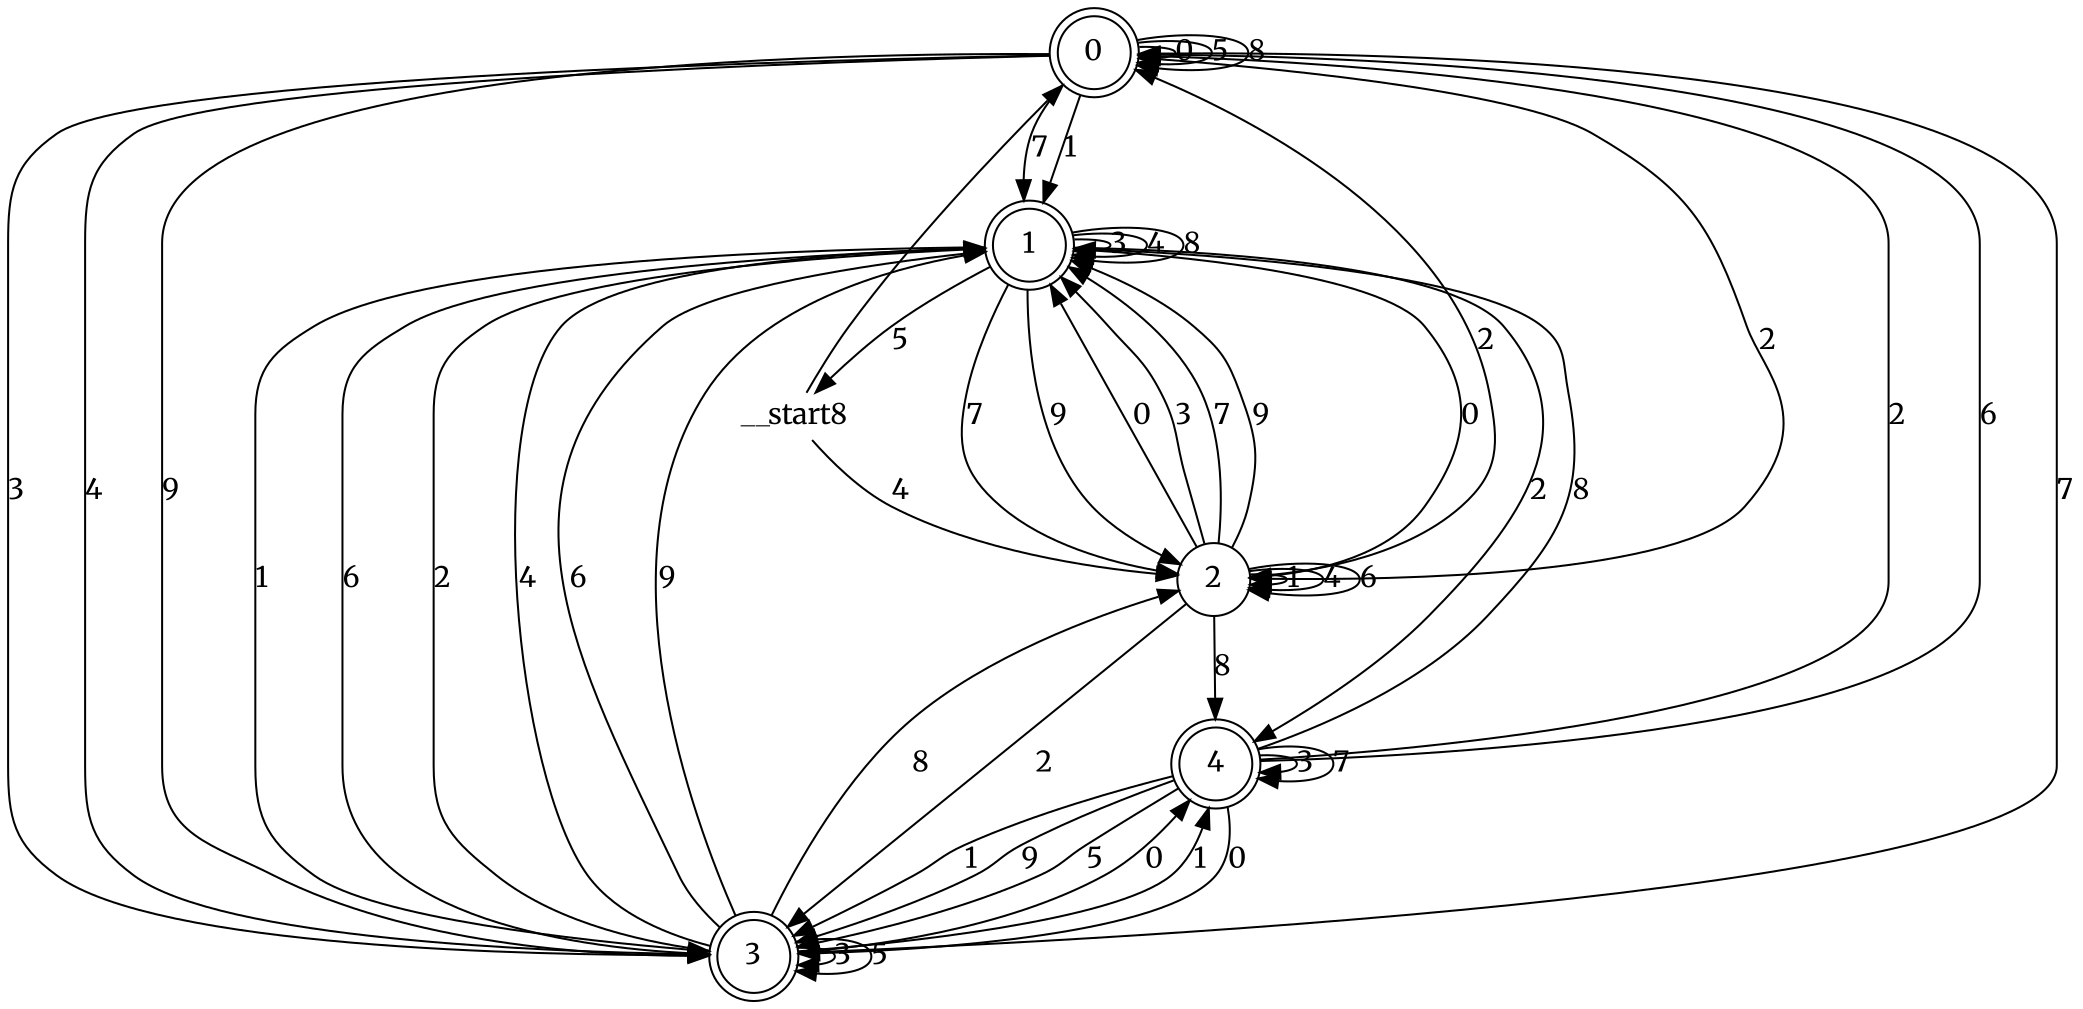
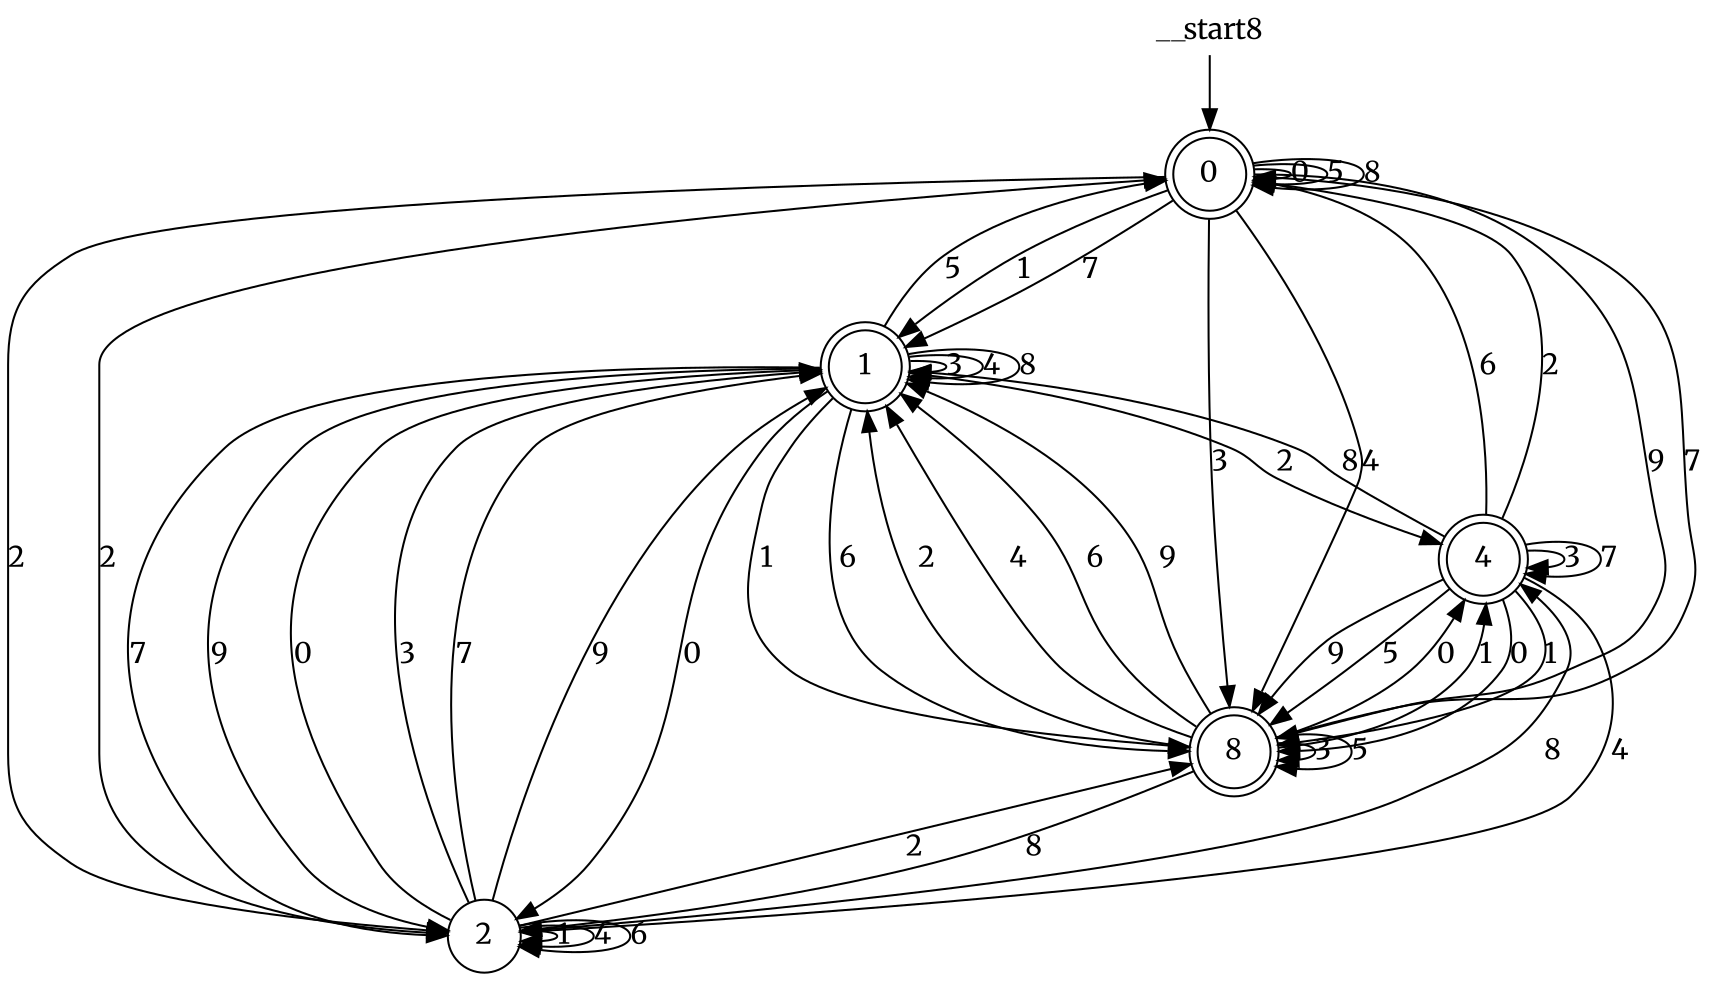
edge "1" -> "__start8": now "1" -> "0"
edge "__start8" -> "2": now "4" -> "2"
node "3": label "3" -> "8"
